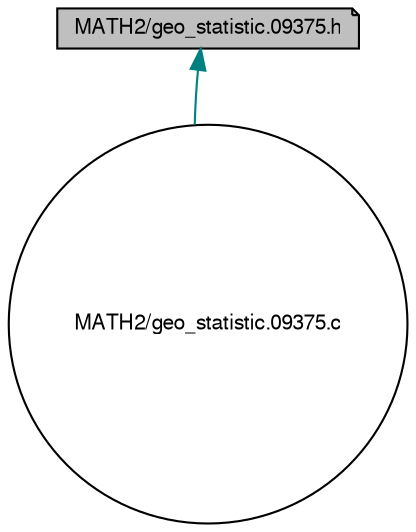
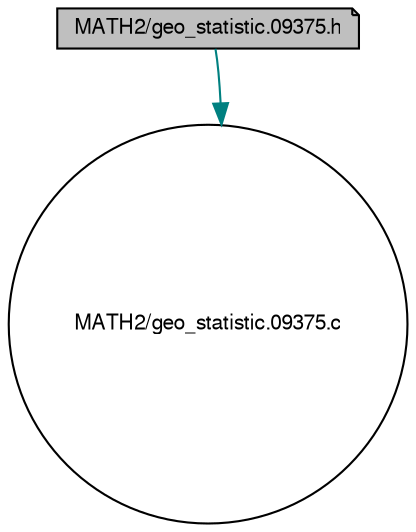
edge "MATH2/geo_statistic.09375.c" -> "MATH2/geo_statistic.09375.h": reversed
